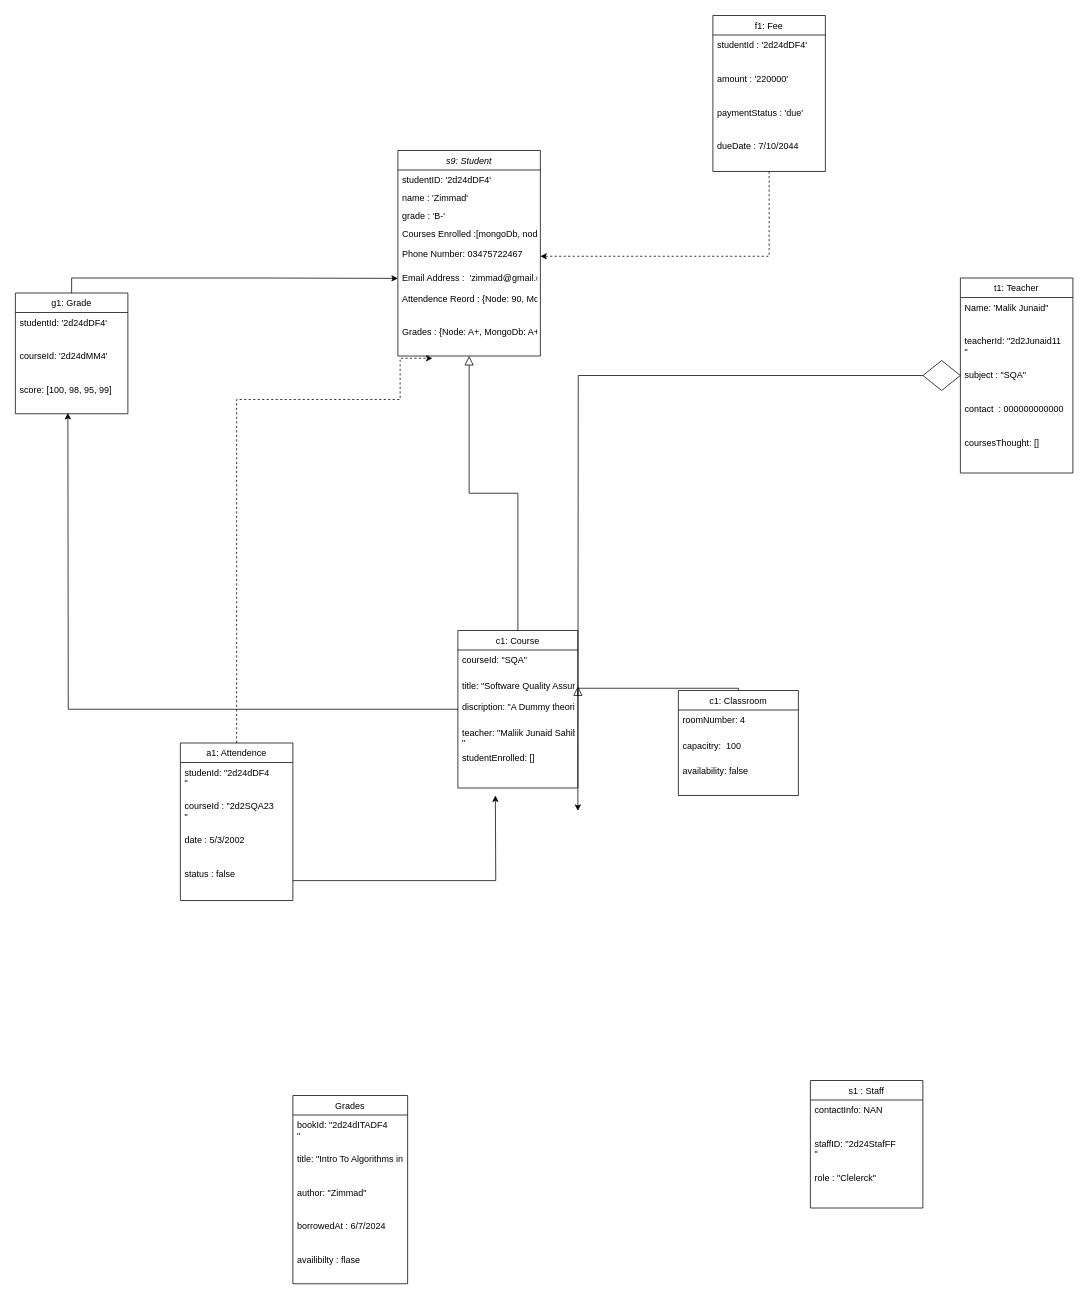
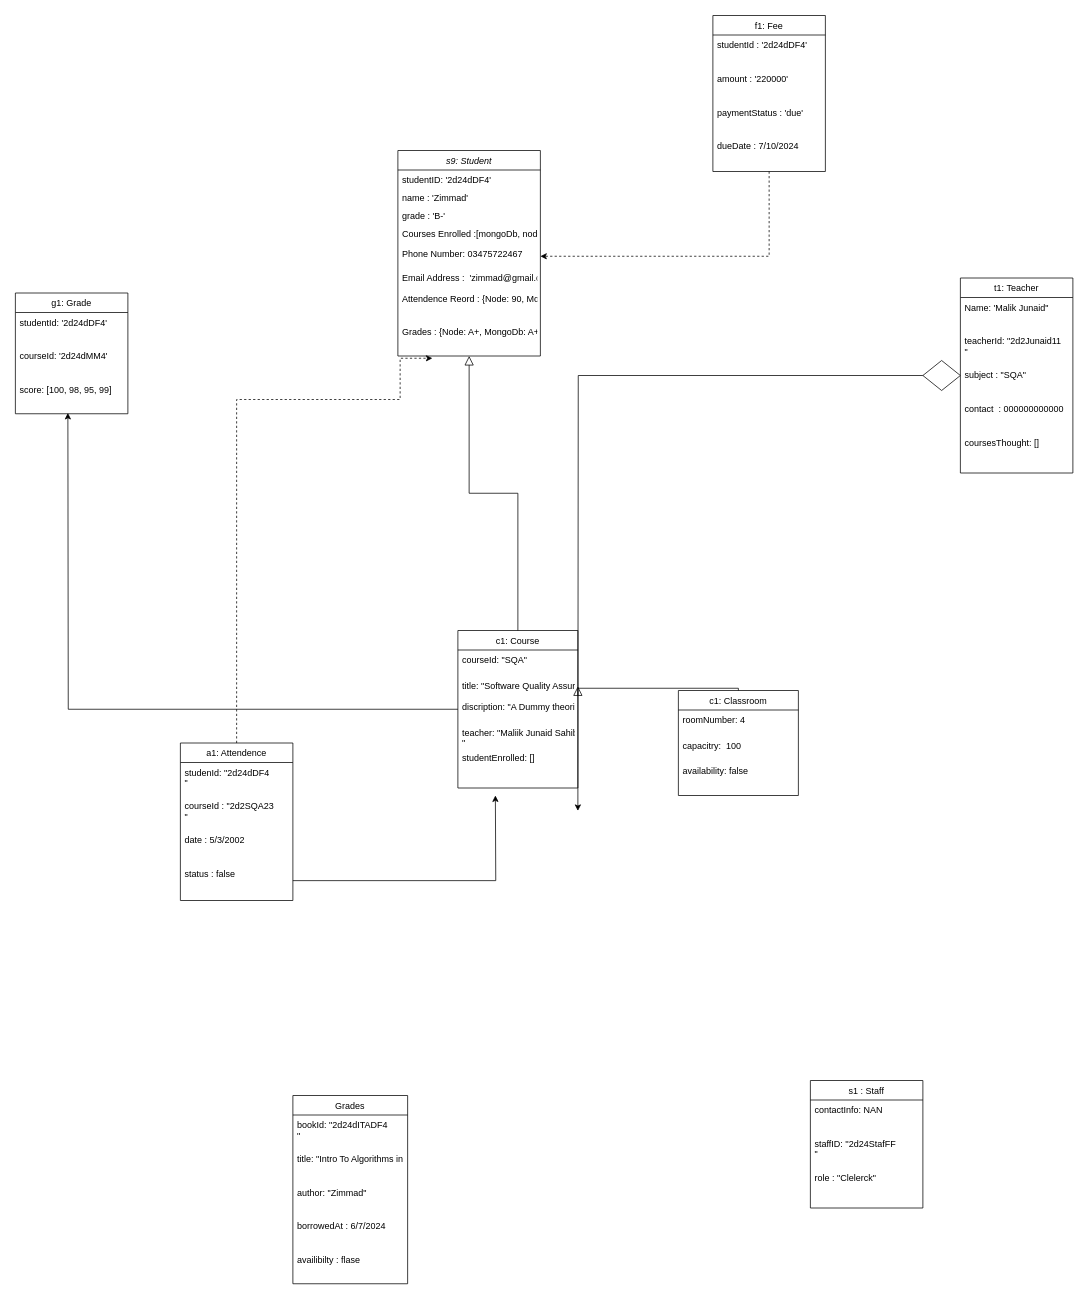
node "dueDate : 7/10/2044": label "dueDate : 7/10/2044" -> "dueDate : 7/10/2024"
edge "g1: Grade" -> "Email Address : 'zimmad@gmail.com'": removed
